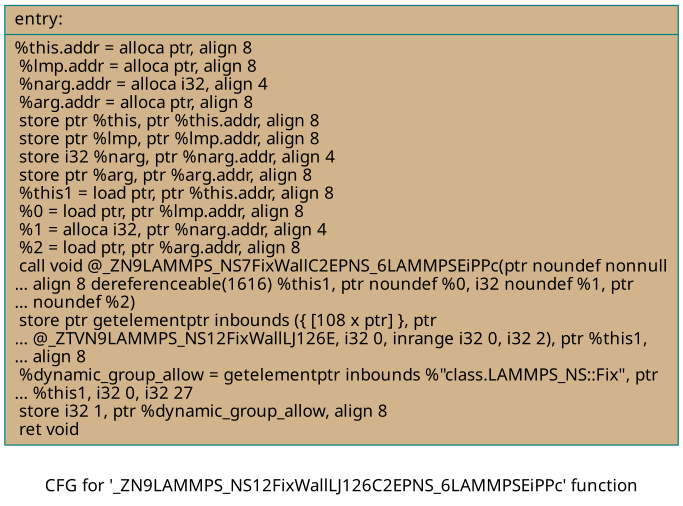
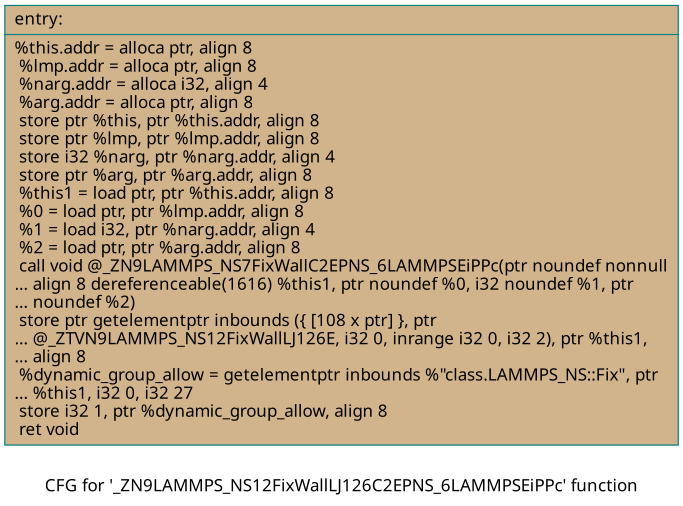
node "entry:": text "%1 = alloca i32, ptr %narg.addr, align 4" -> "%1 = load i32, ptr %narg.addr, align 4"
